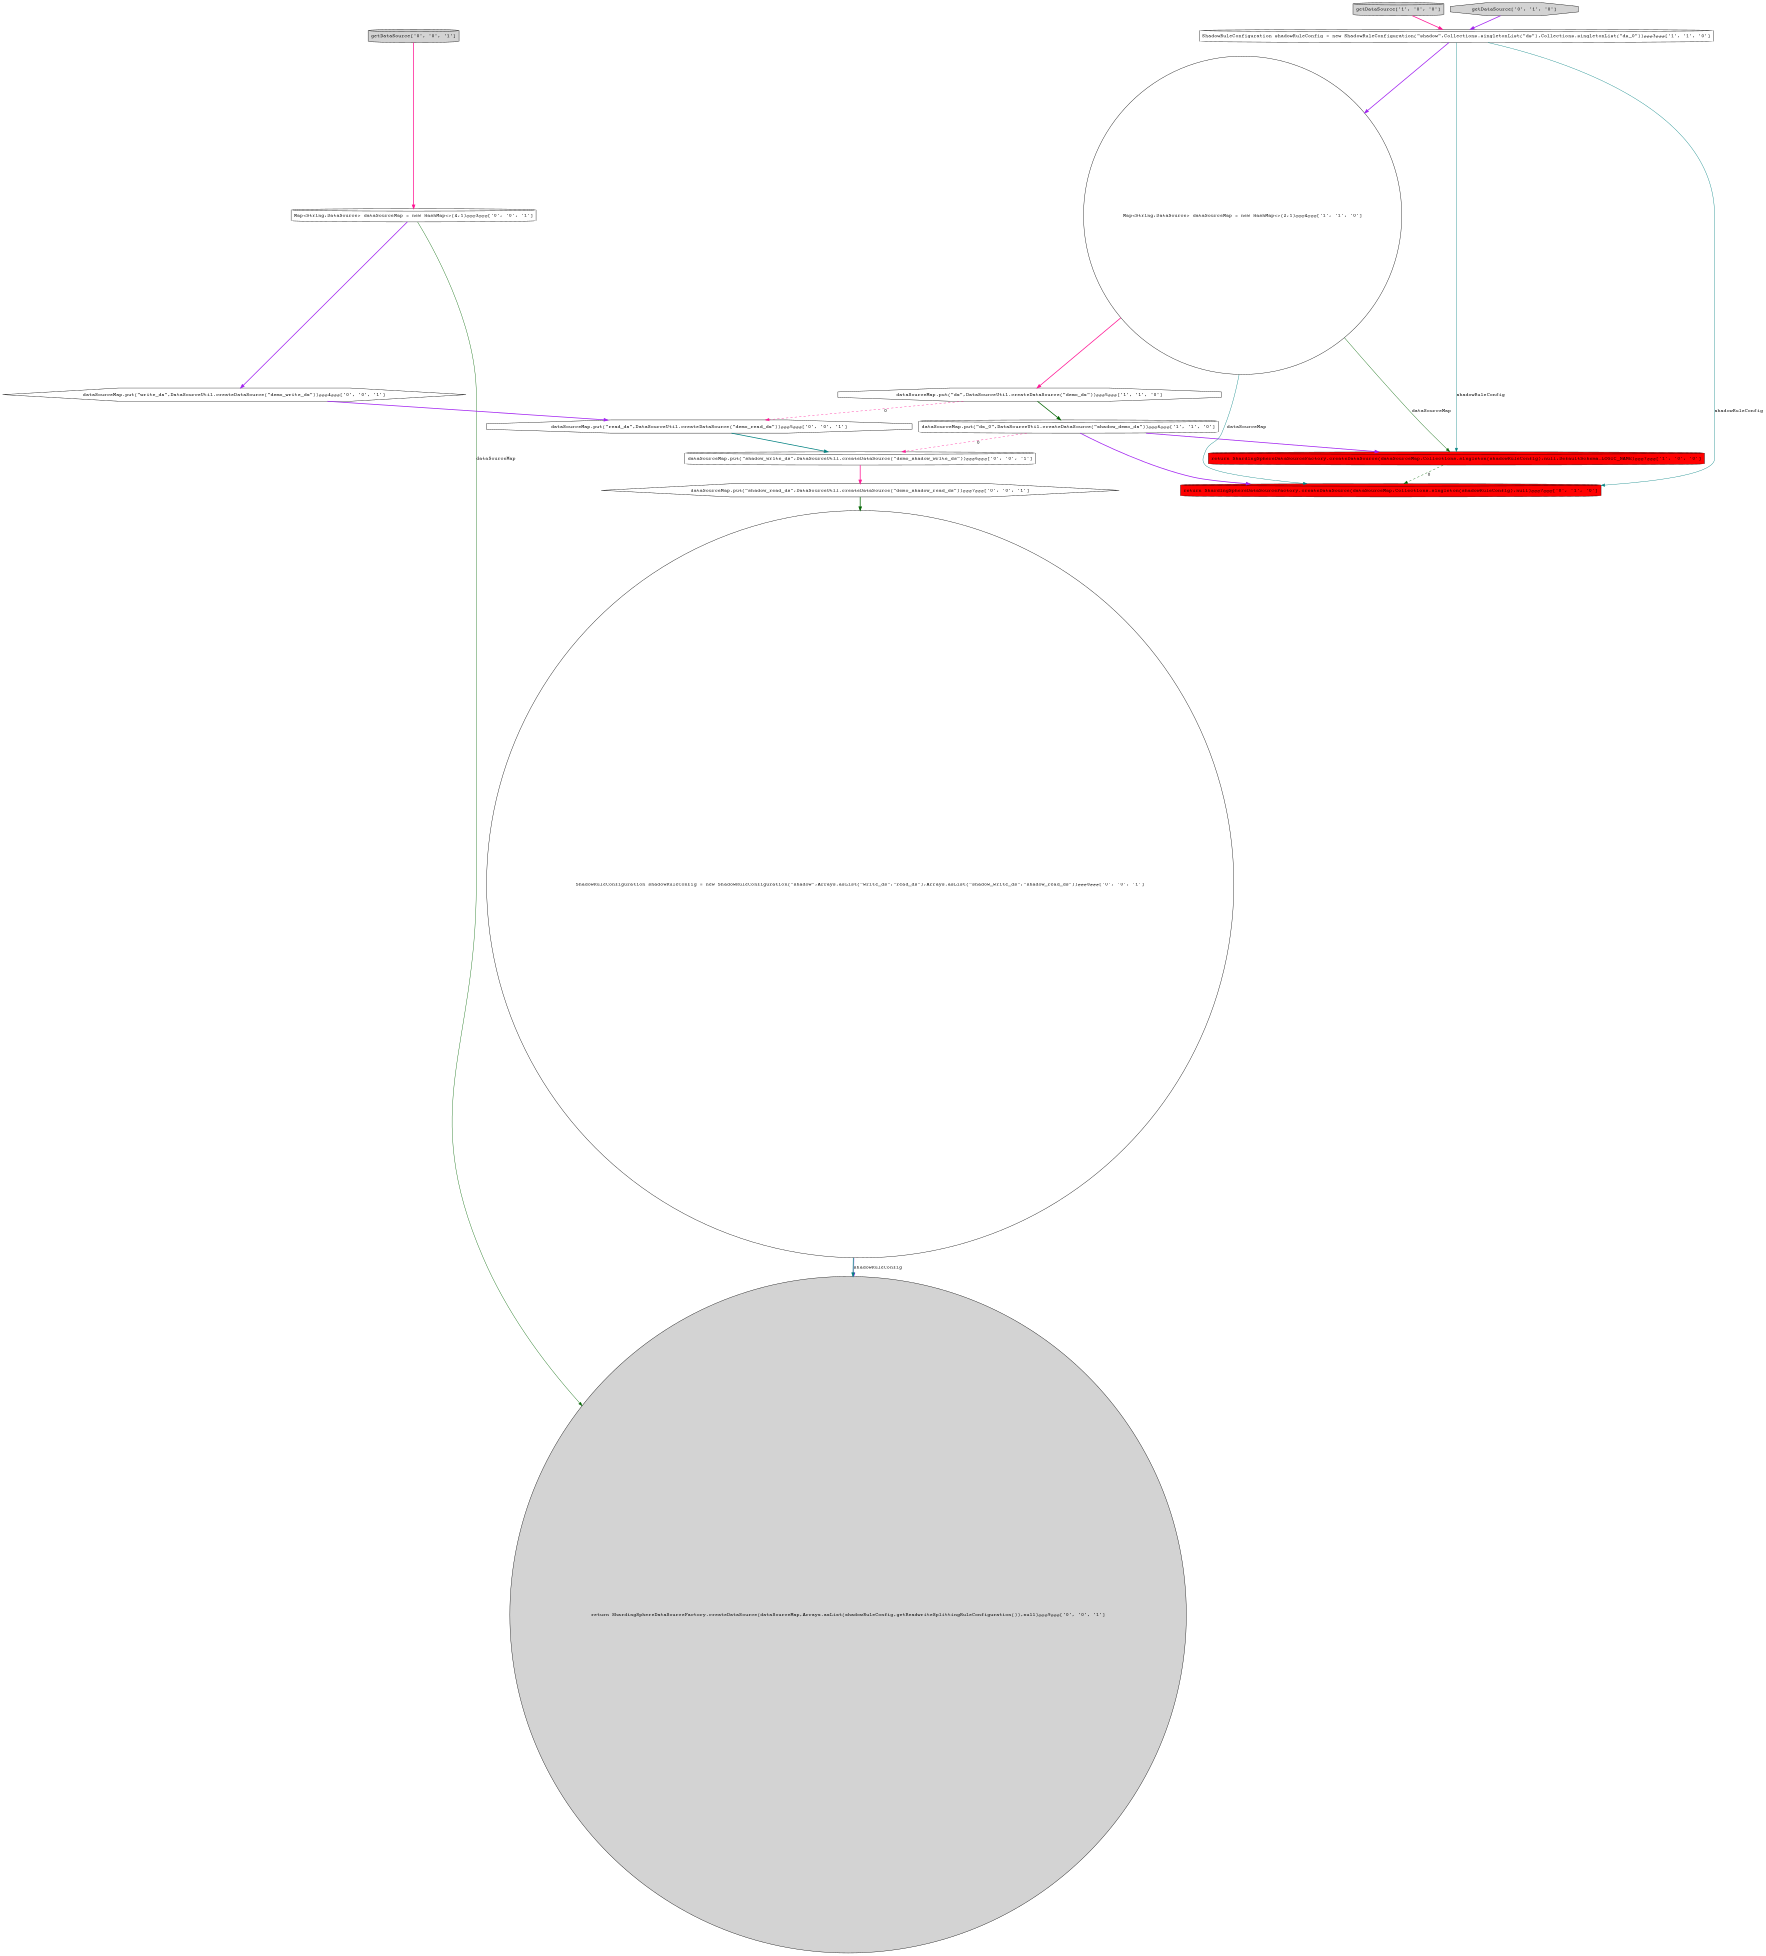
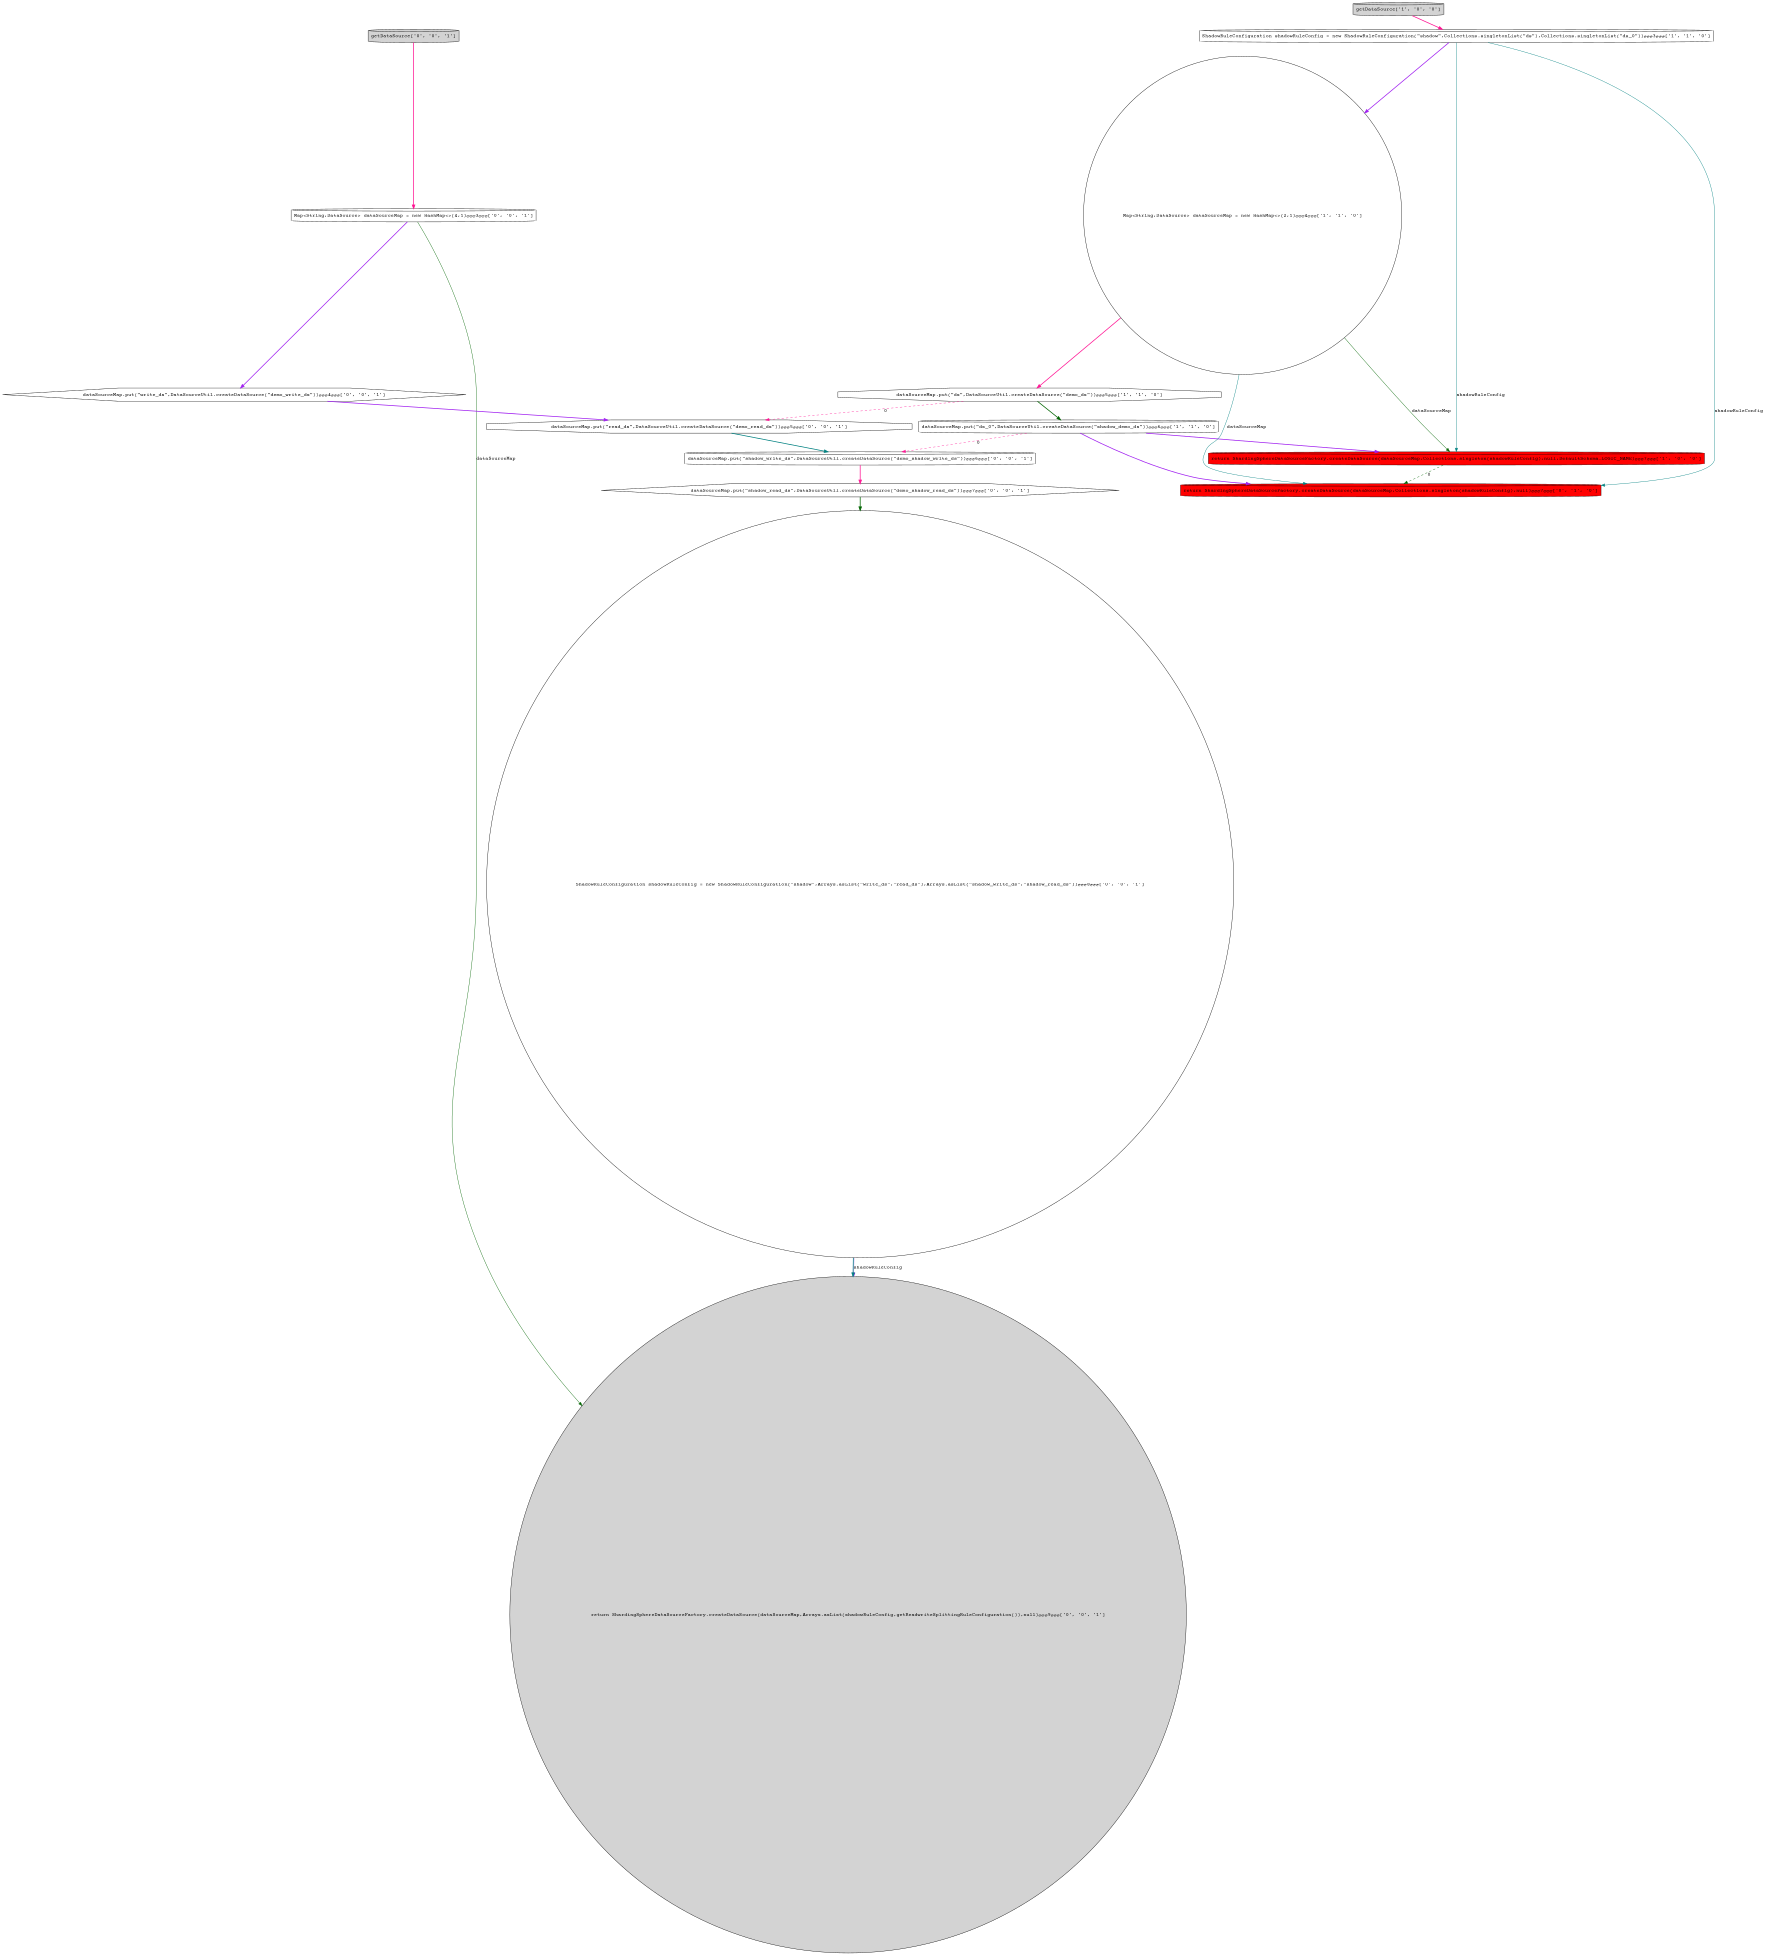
node "getDataSource['0', '1', '0']": removed
